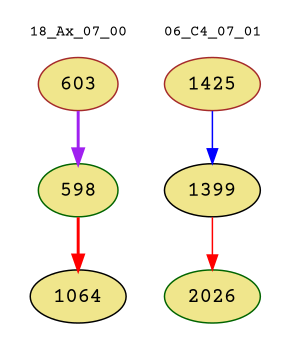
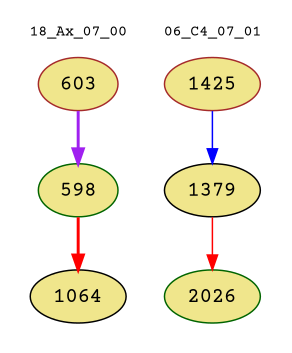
node "1399": label "1399" -> "1379"
